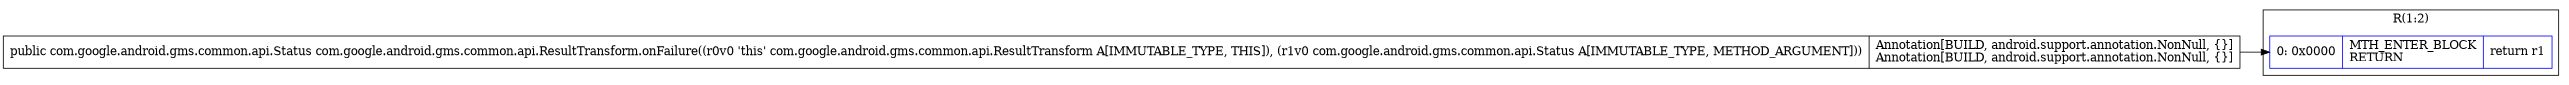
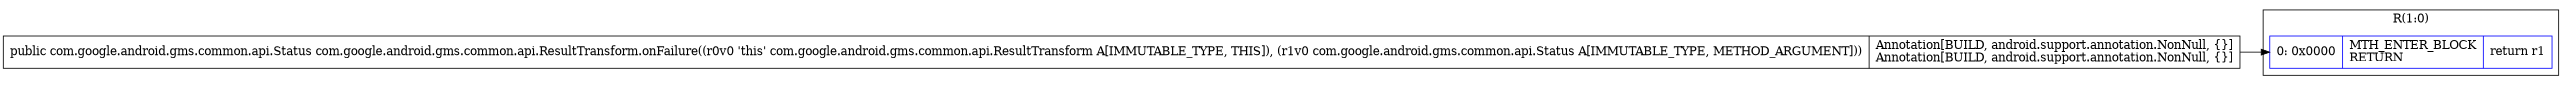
cluster "R(1:2)": label "R(1:2)" -> "R(1:0)"
